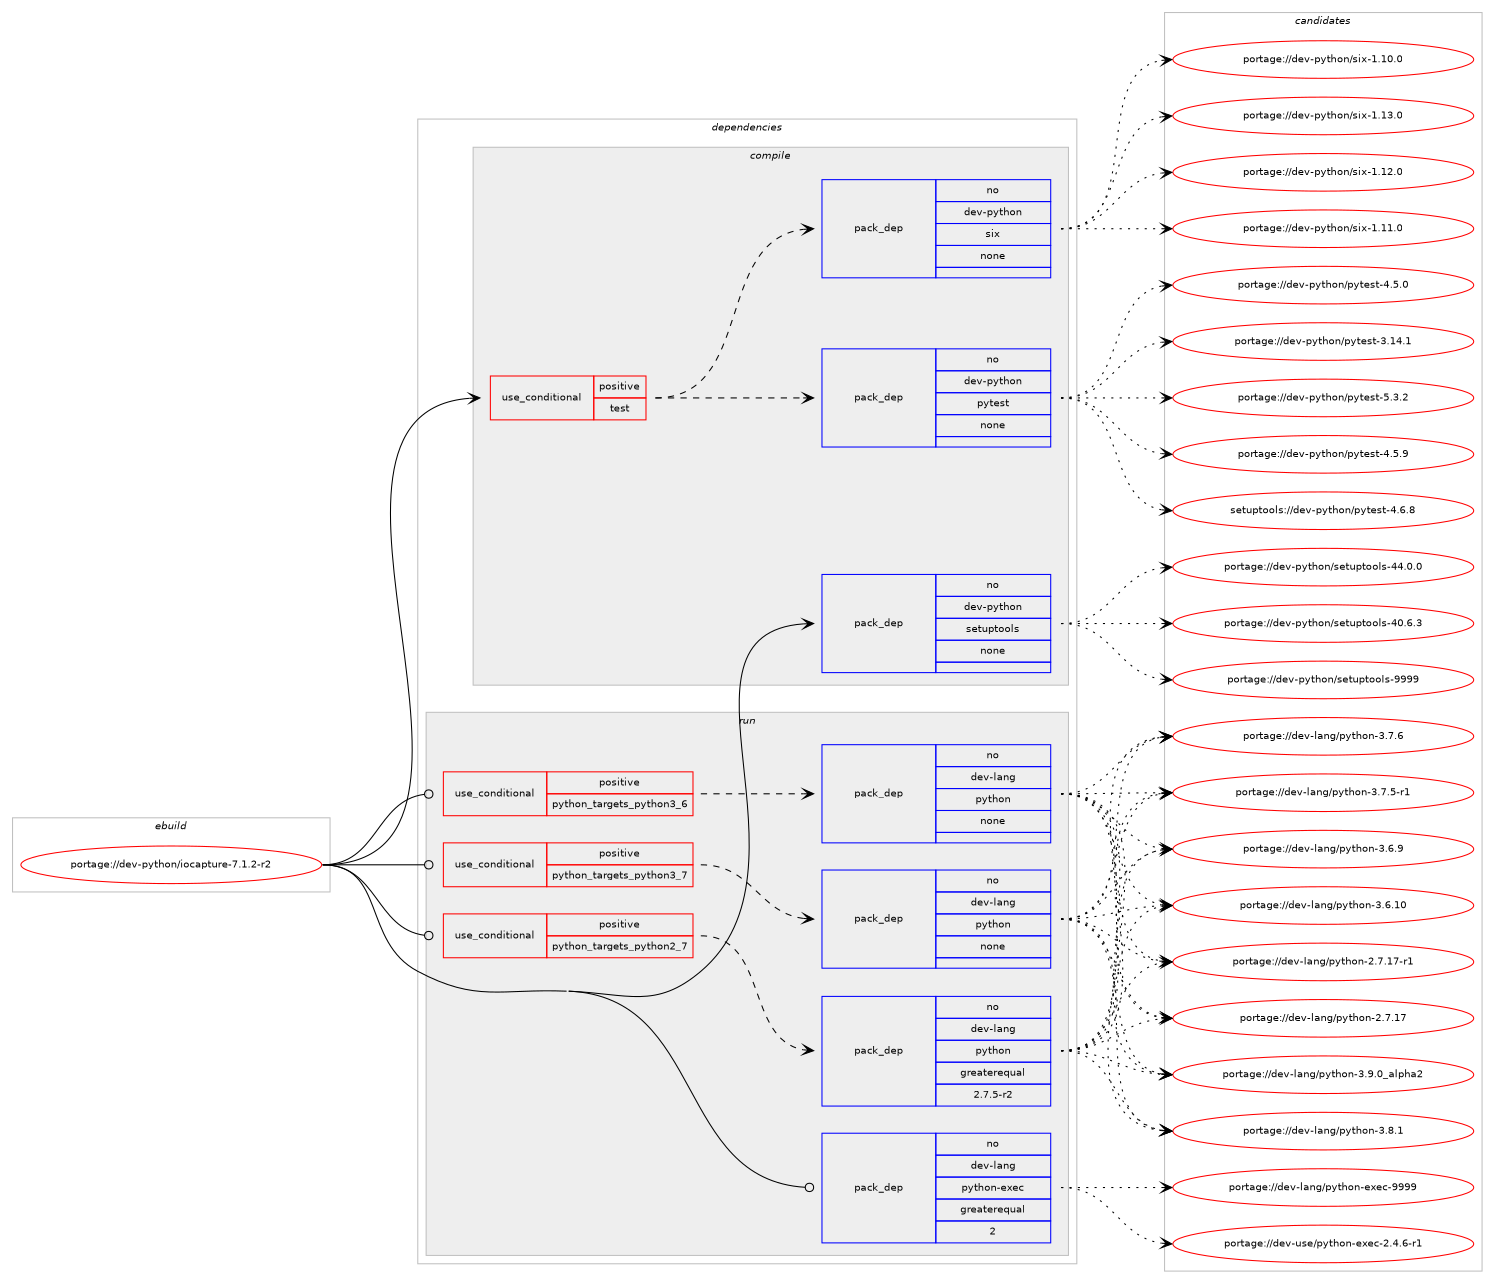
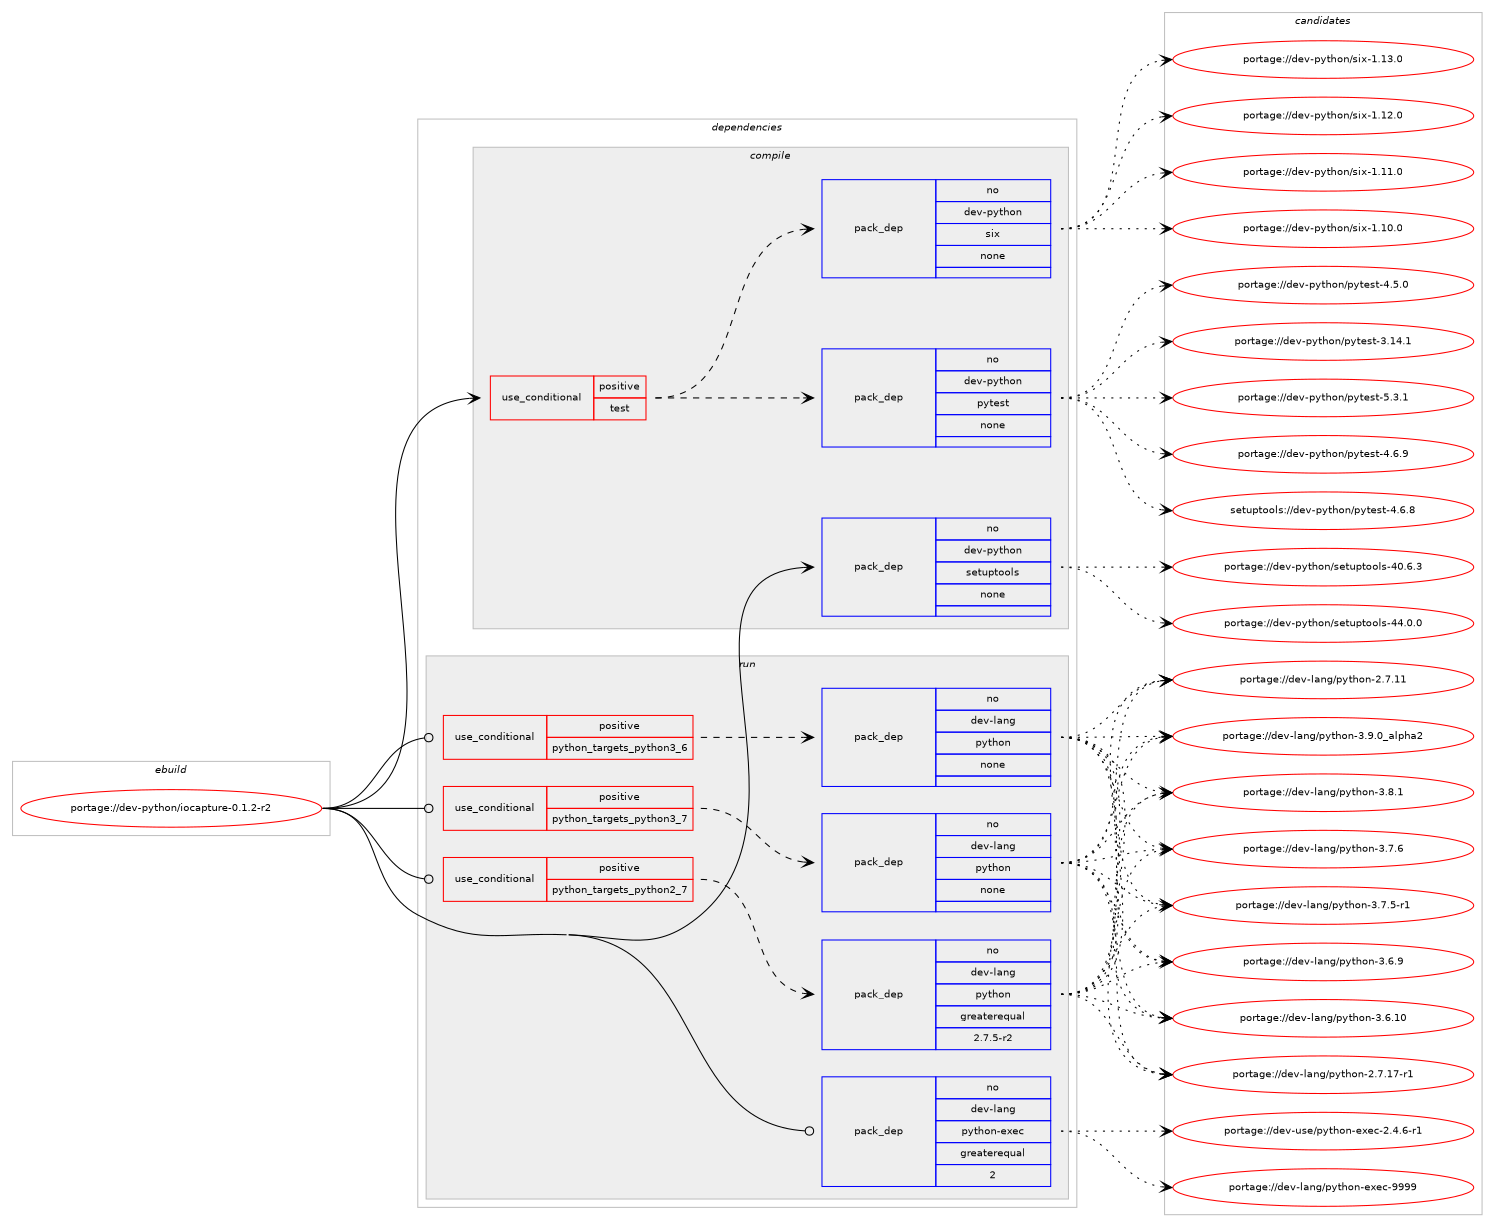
node "portage://dev-python/pytest-5.3.2": label "portage://dev-python/pytest-5.3.2" -> "portage://dev-python/pytest-5.3.1"
node "portage://dev-python/pytest-4.5.9": label "portage://dev-python/pytest-4.5.9" -> "portage://dev-python/pytest-4.6.9"
node "portage://dev-python/setuptools-9999": removed
node "portage://dev-python/iocapture-7.1.2-r2": label "portage://dev-python/iocapture-7.1.2-r2" -> "portage://dev-python/iocapture-0.1.2-r2"
node "portage://dev-lang/python-2.7.17": label "portage://dev-lang/python-2.7.17" -> "portage://dev-lang/python-2.7.11"
